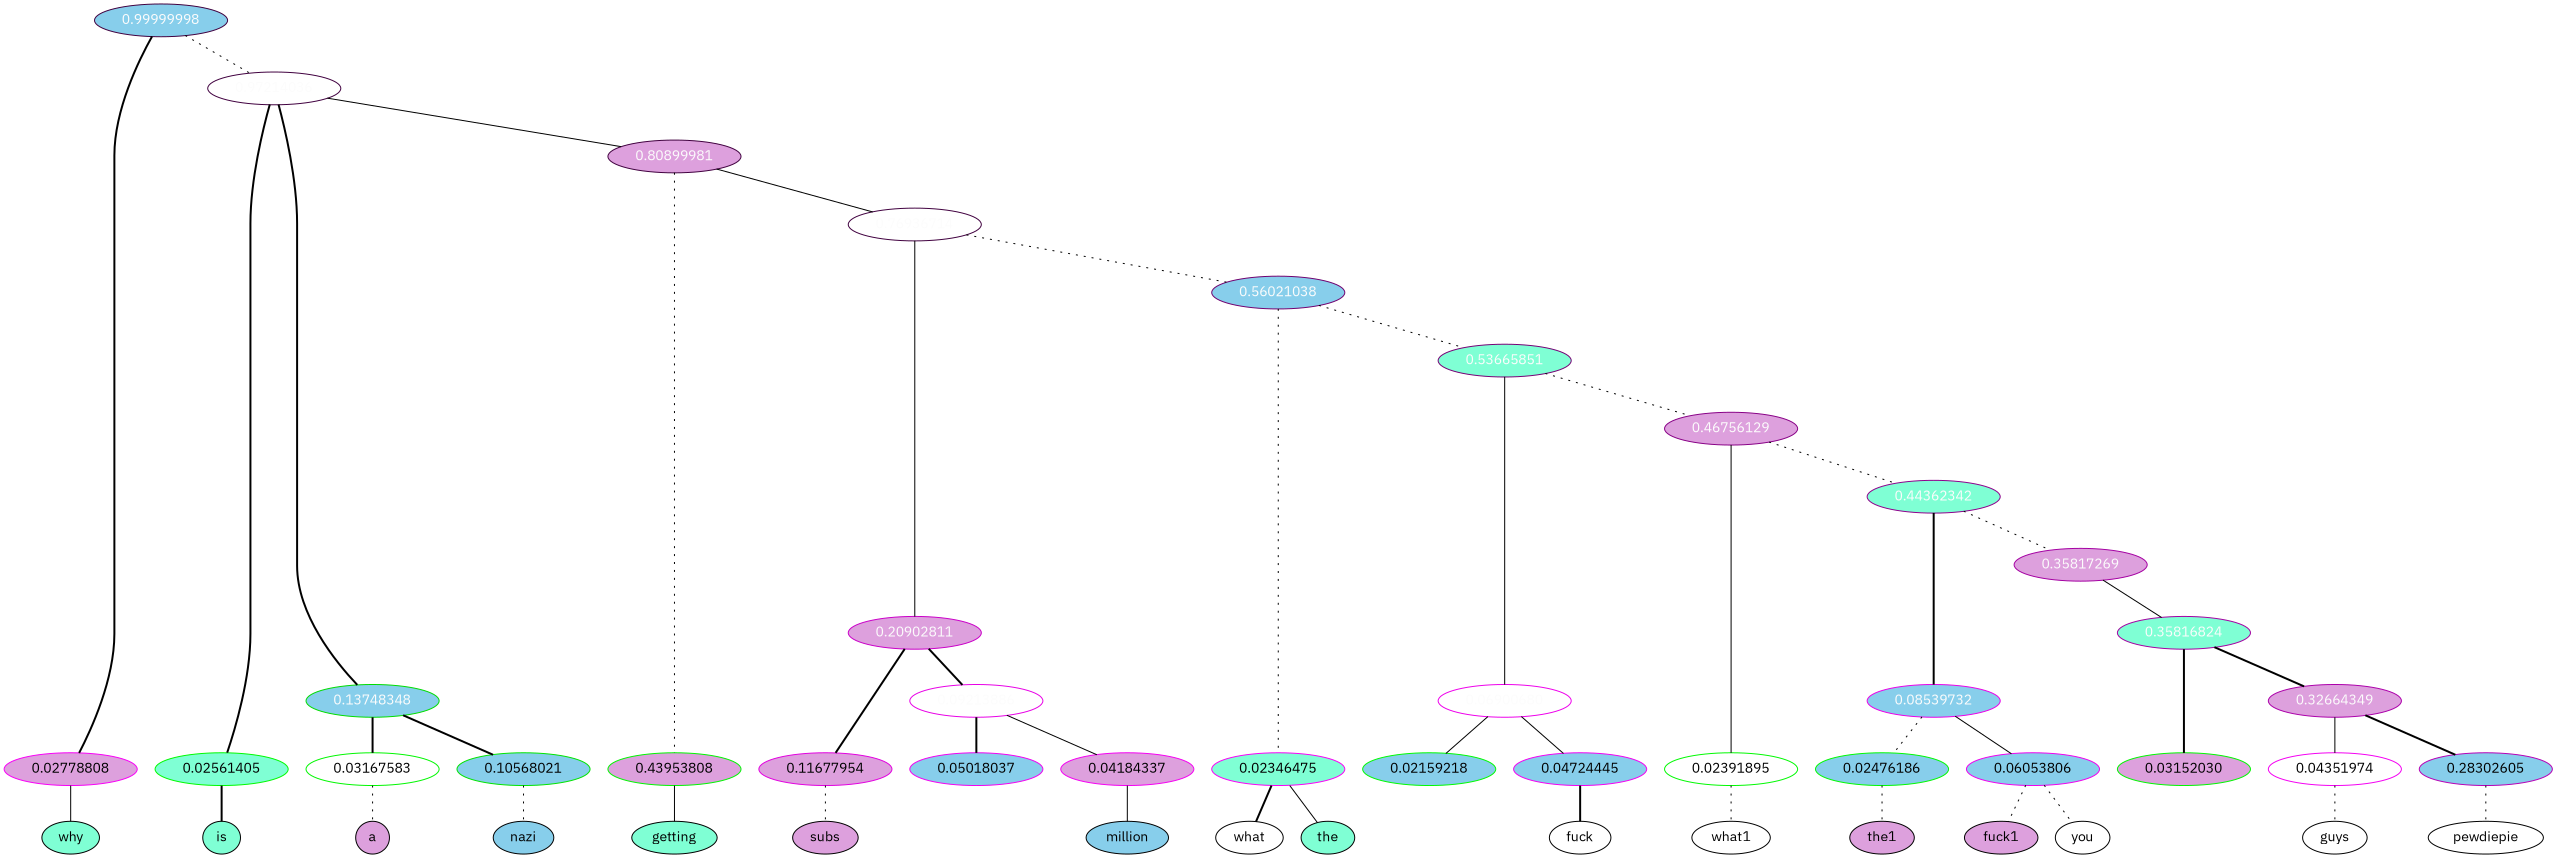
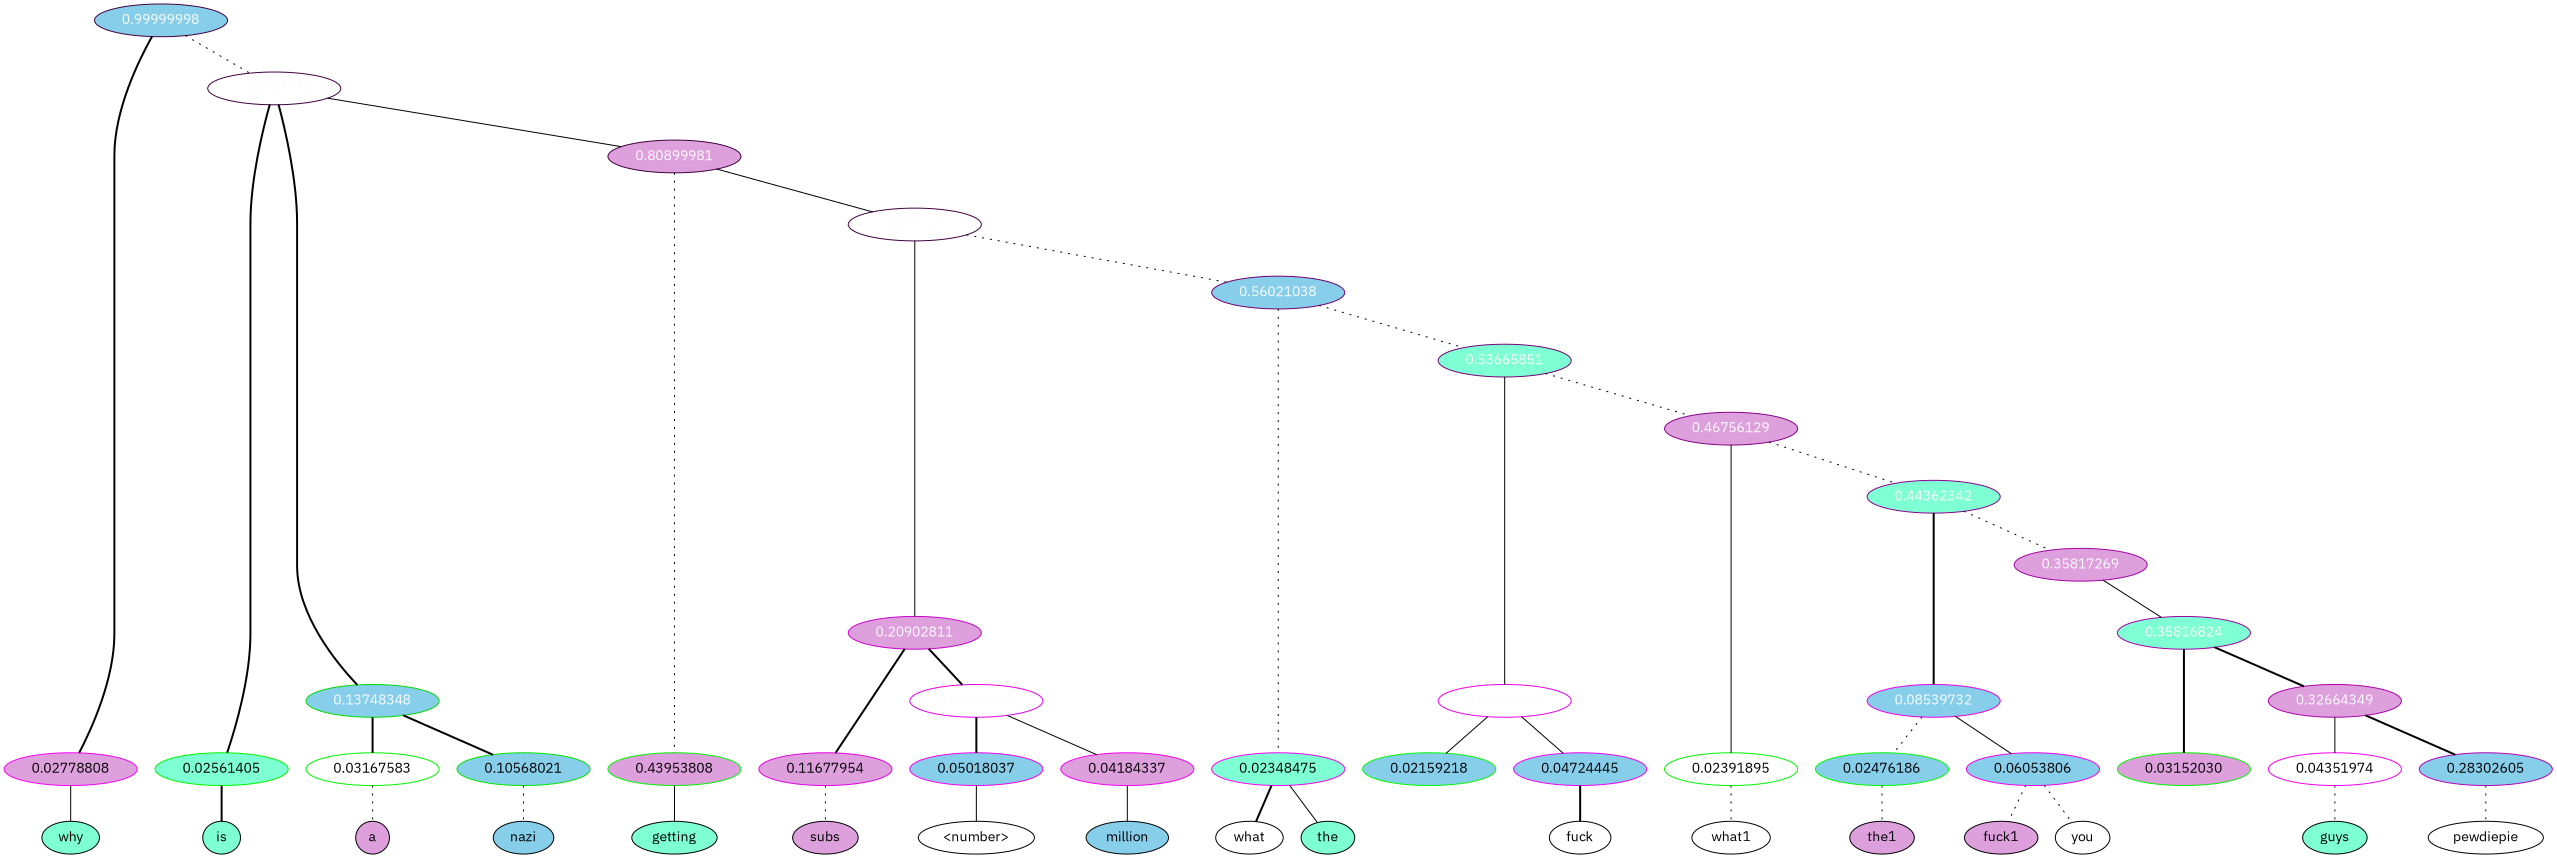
node "0.02346475": label "0.02346475" -> "0.02348475"
node "<number>": added
node "guys": fillcolor white -> aquamarine
